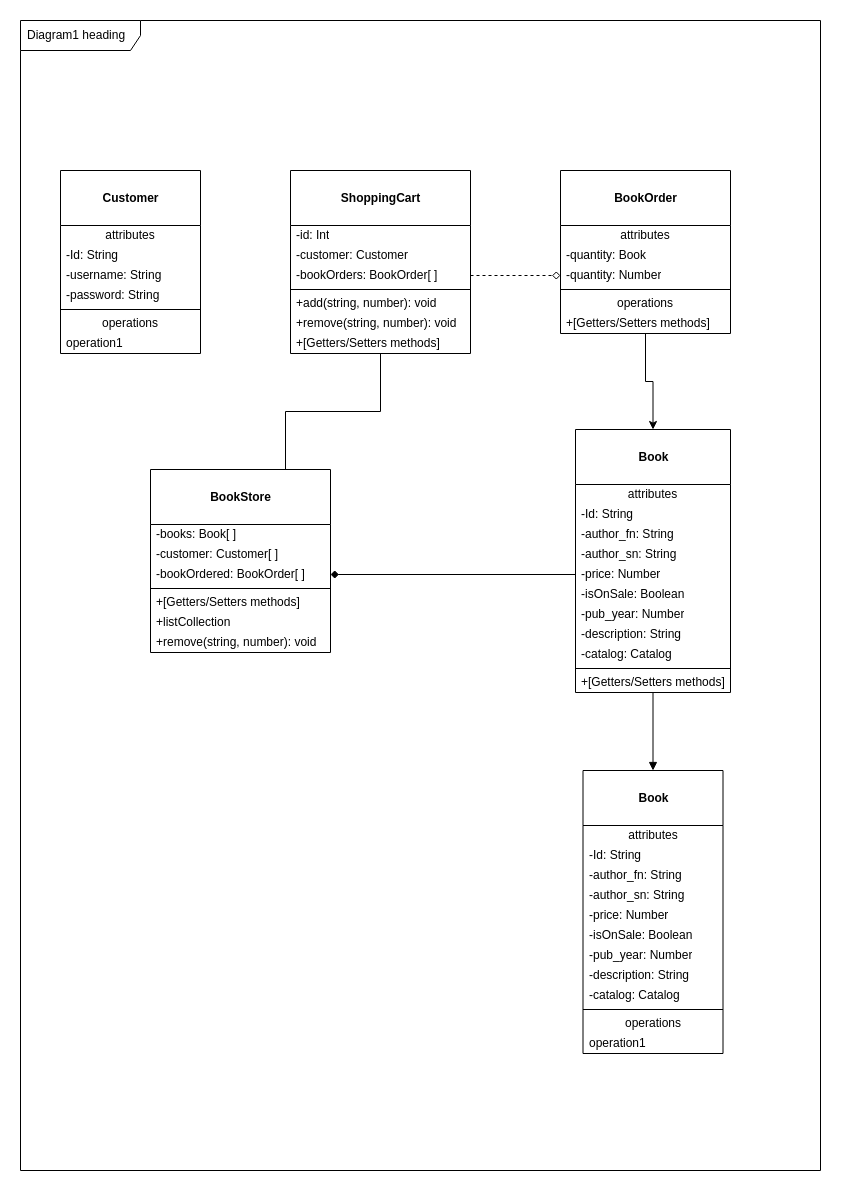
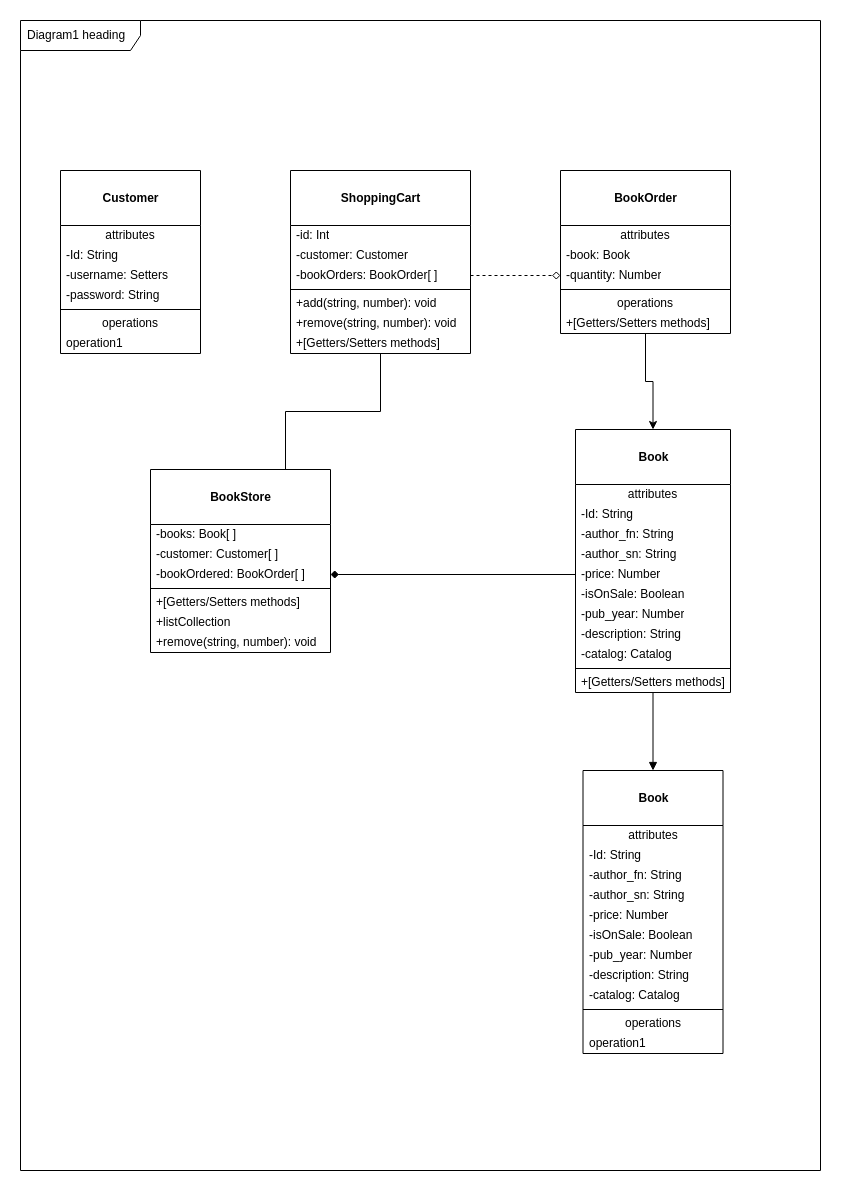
node "-quantity: Book": label "-quantity: Book" -> "-book: Book"
node "-username: String": label "-username: String" -> "-username: Setters"
